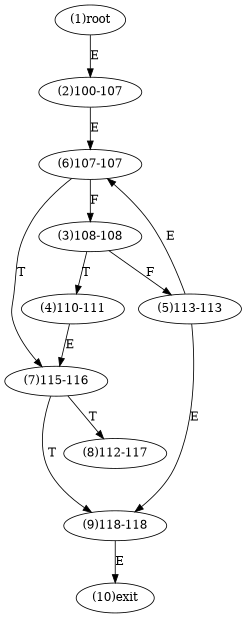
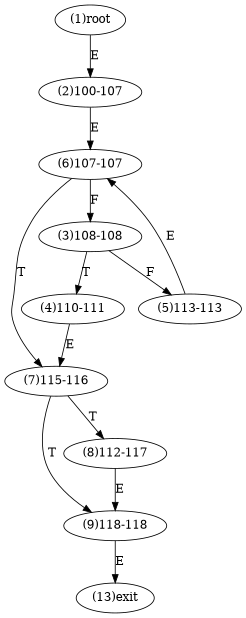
edge "(5)113-113" -> "(9)118-118": now "(8)112-117" -> "(9)118-118"
node "(10)exit": label "(10)exit" -> "(13)exit"
